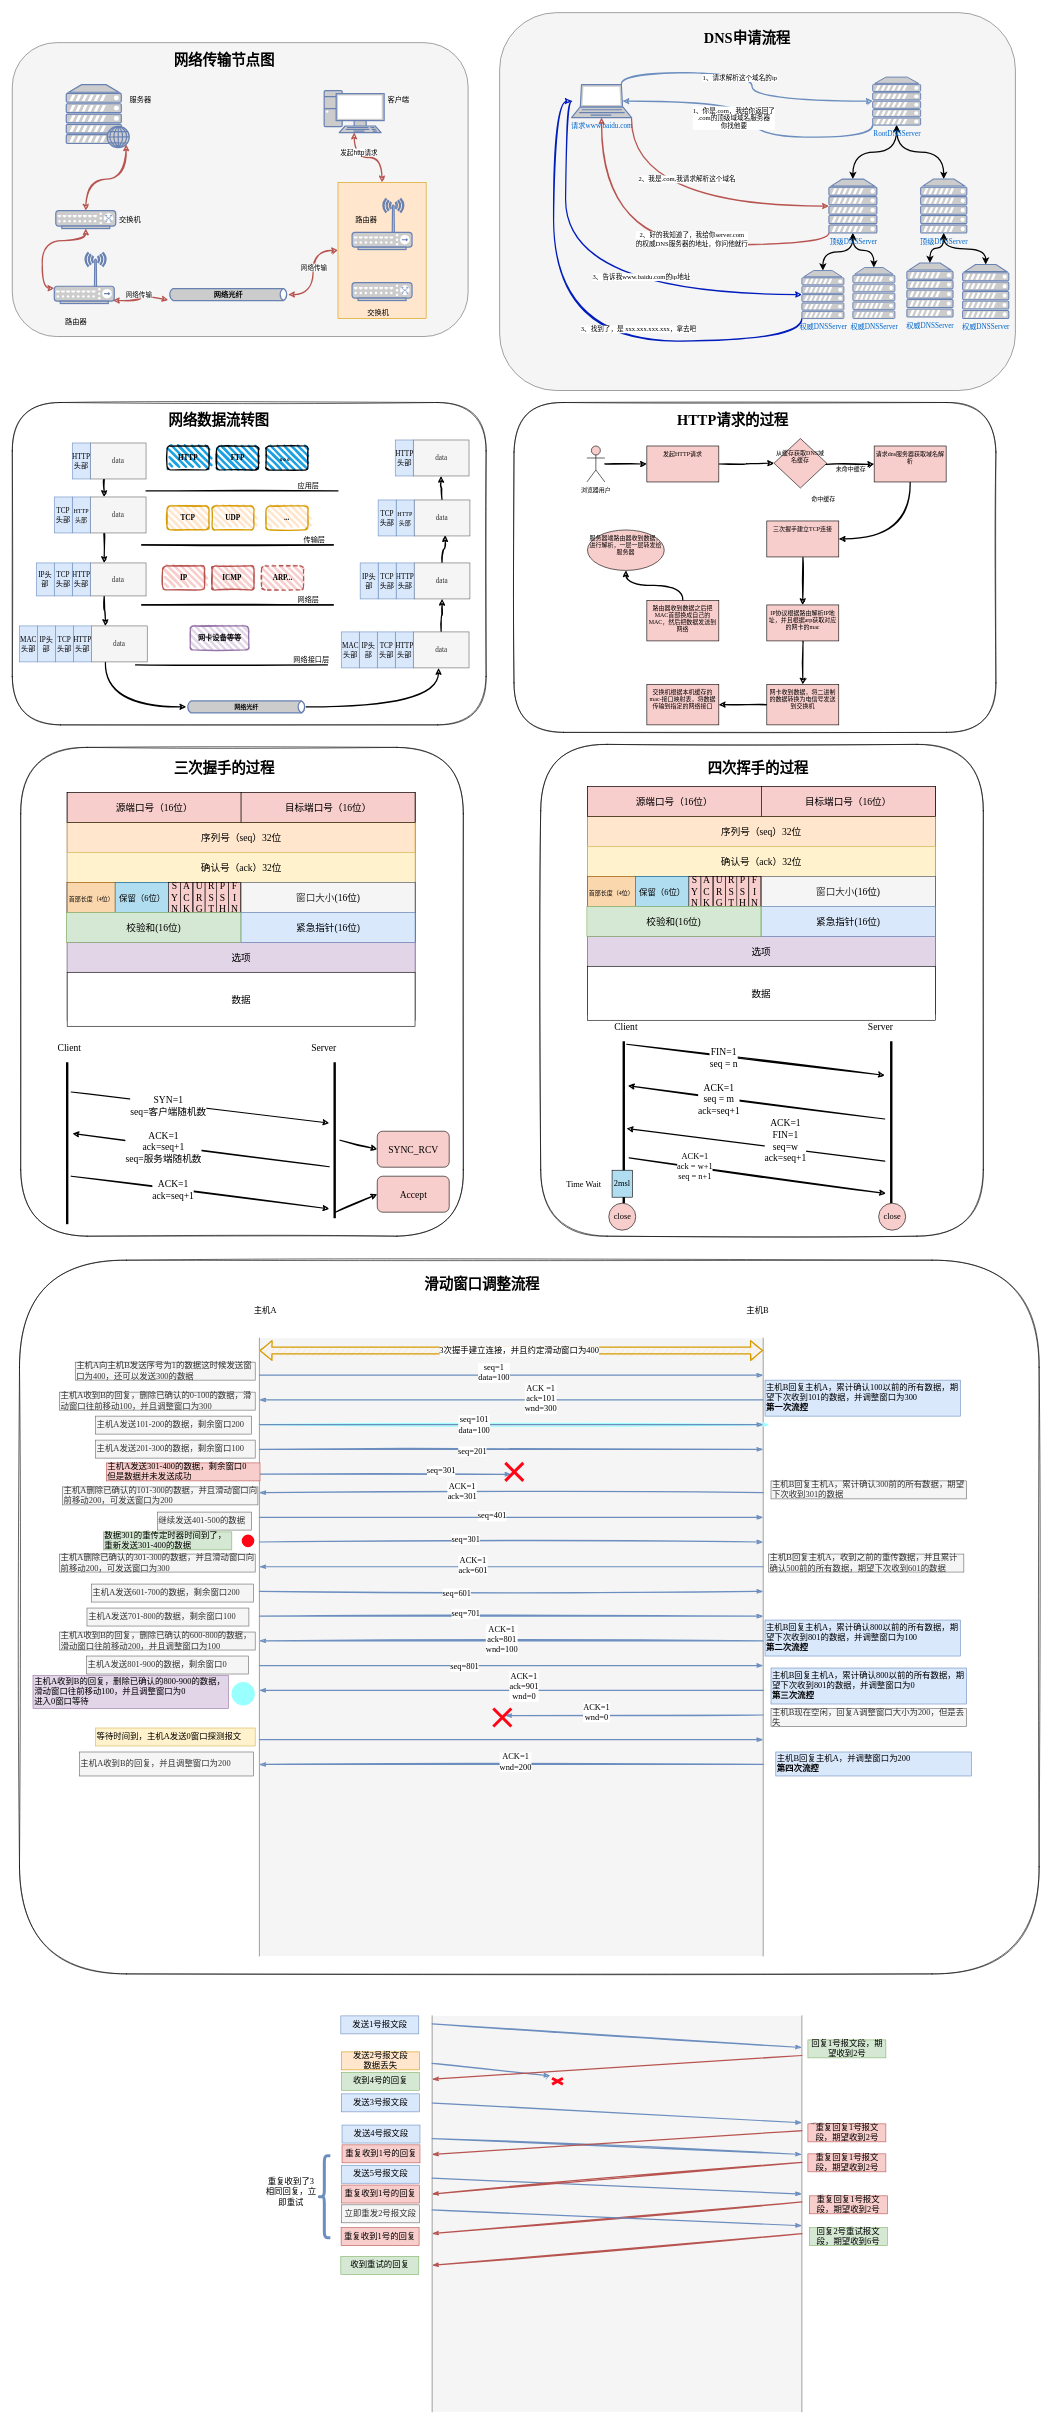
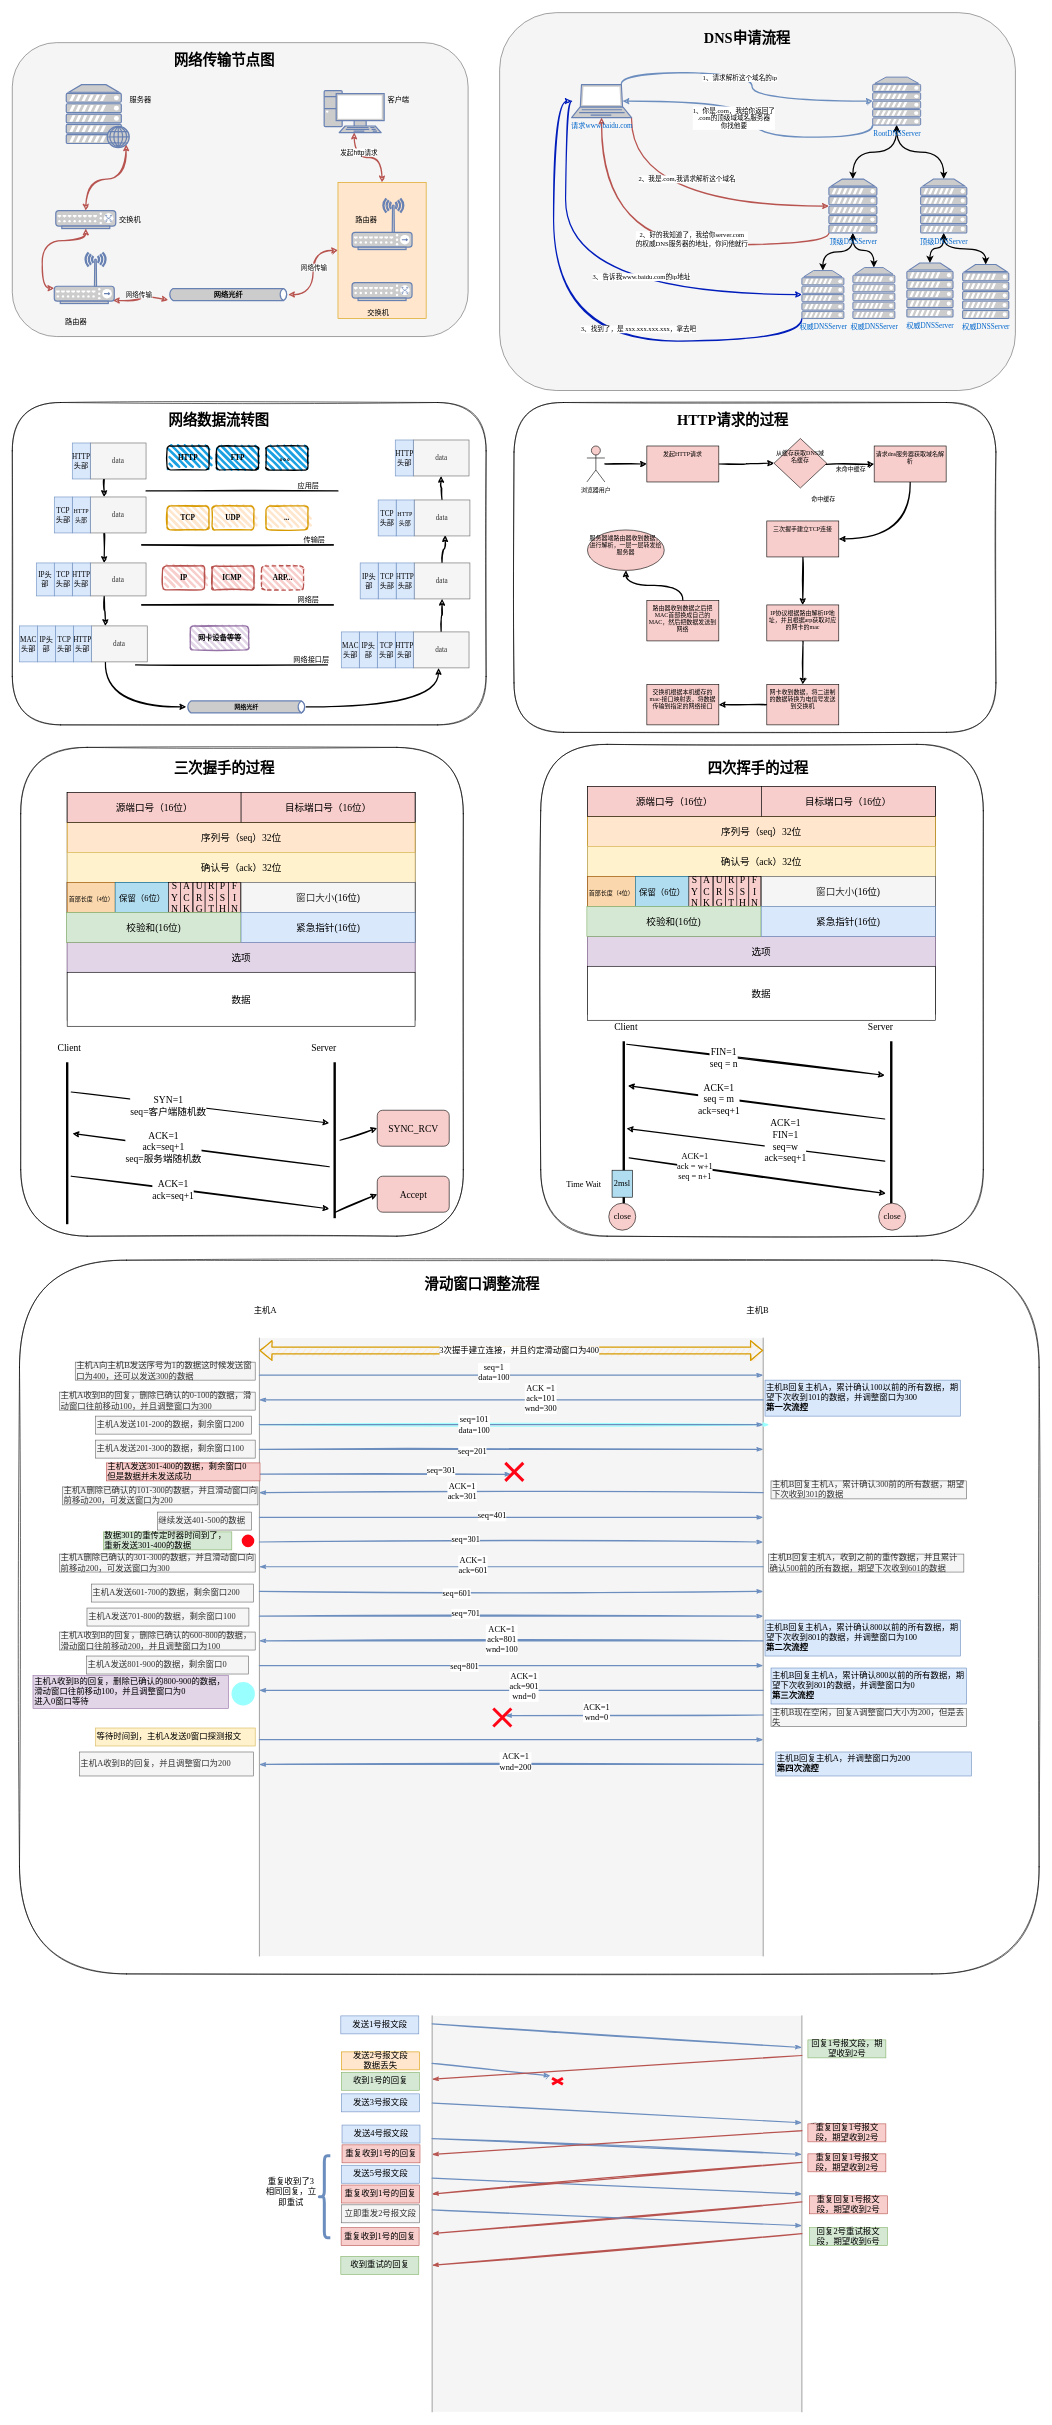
node "SYNC_RCV": moved (413, 1149) -> (413, 1128)
node "收到4号的回复": label "收到4号的回复" -> "收到1号的回复"
